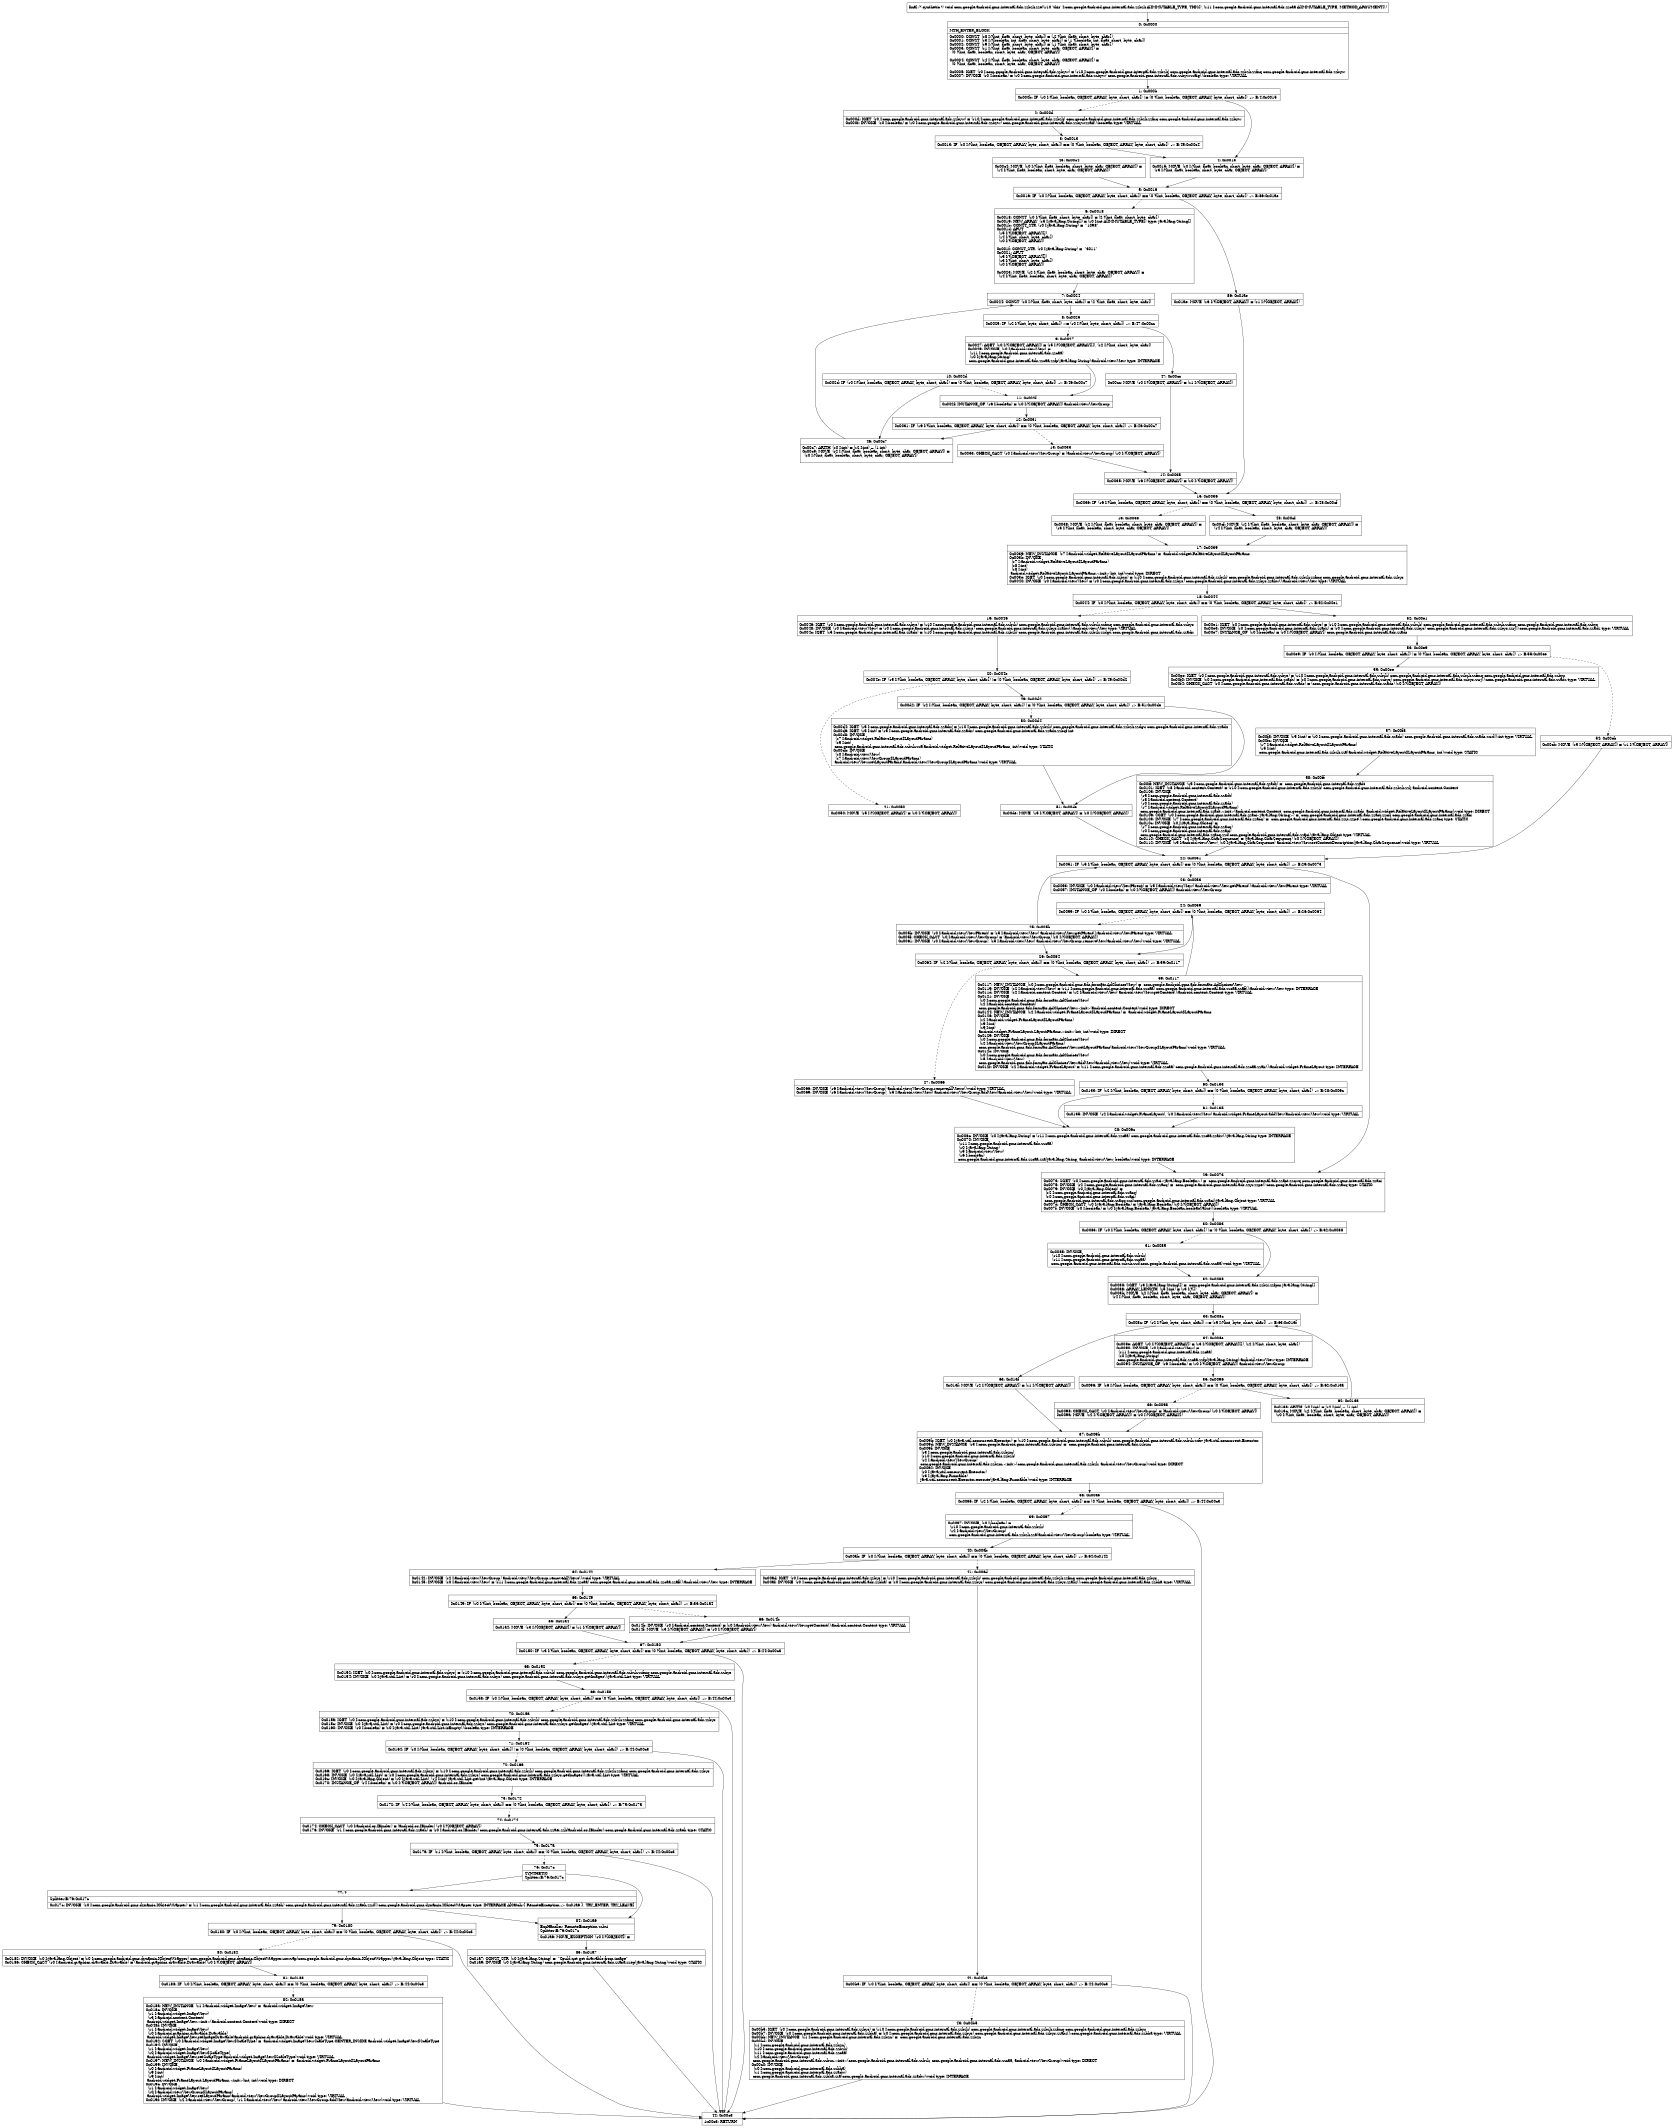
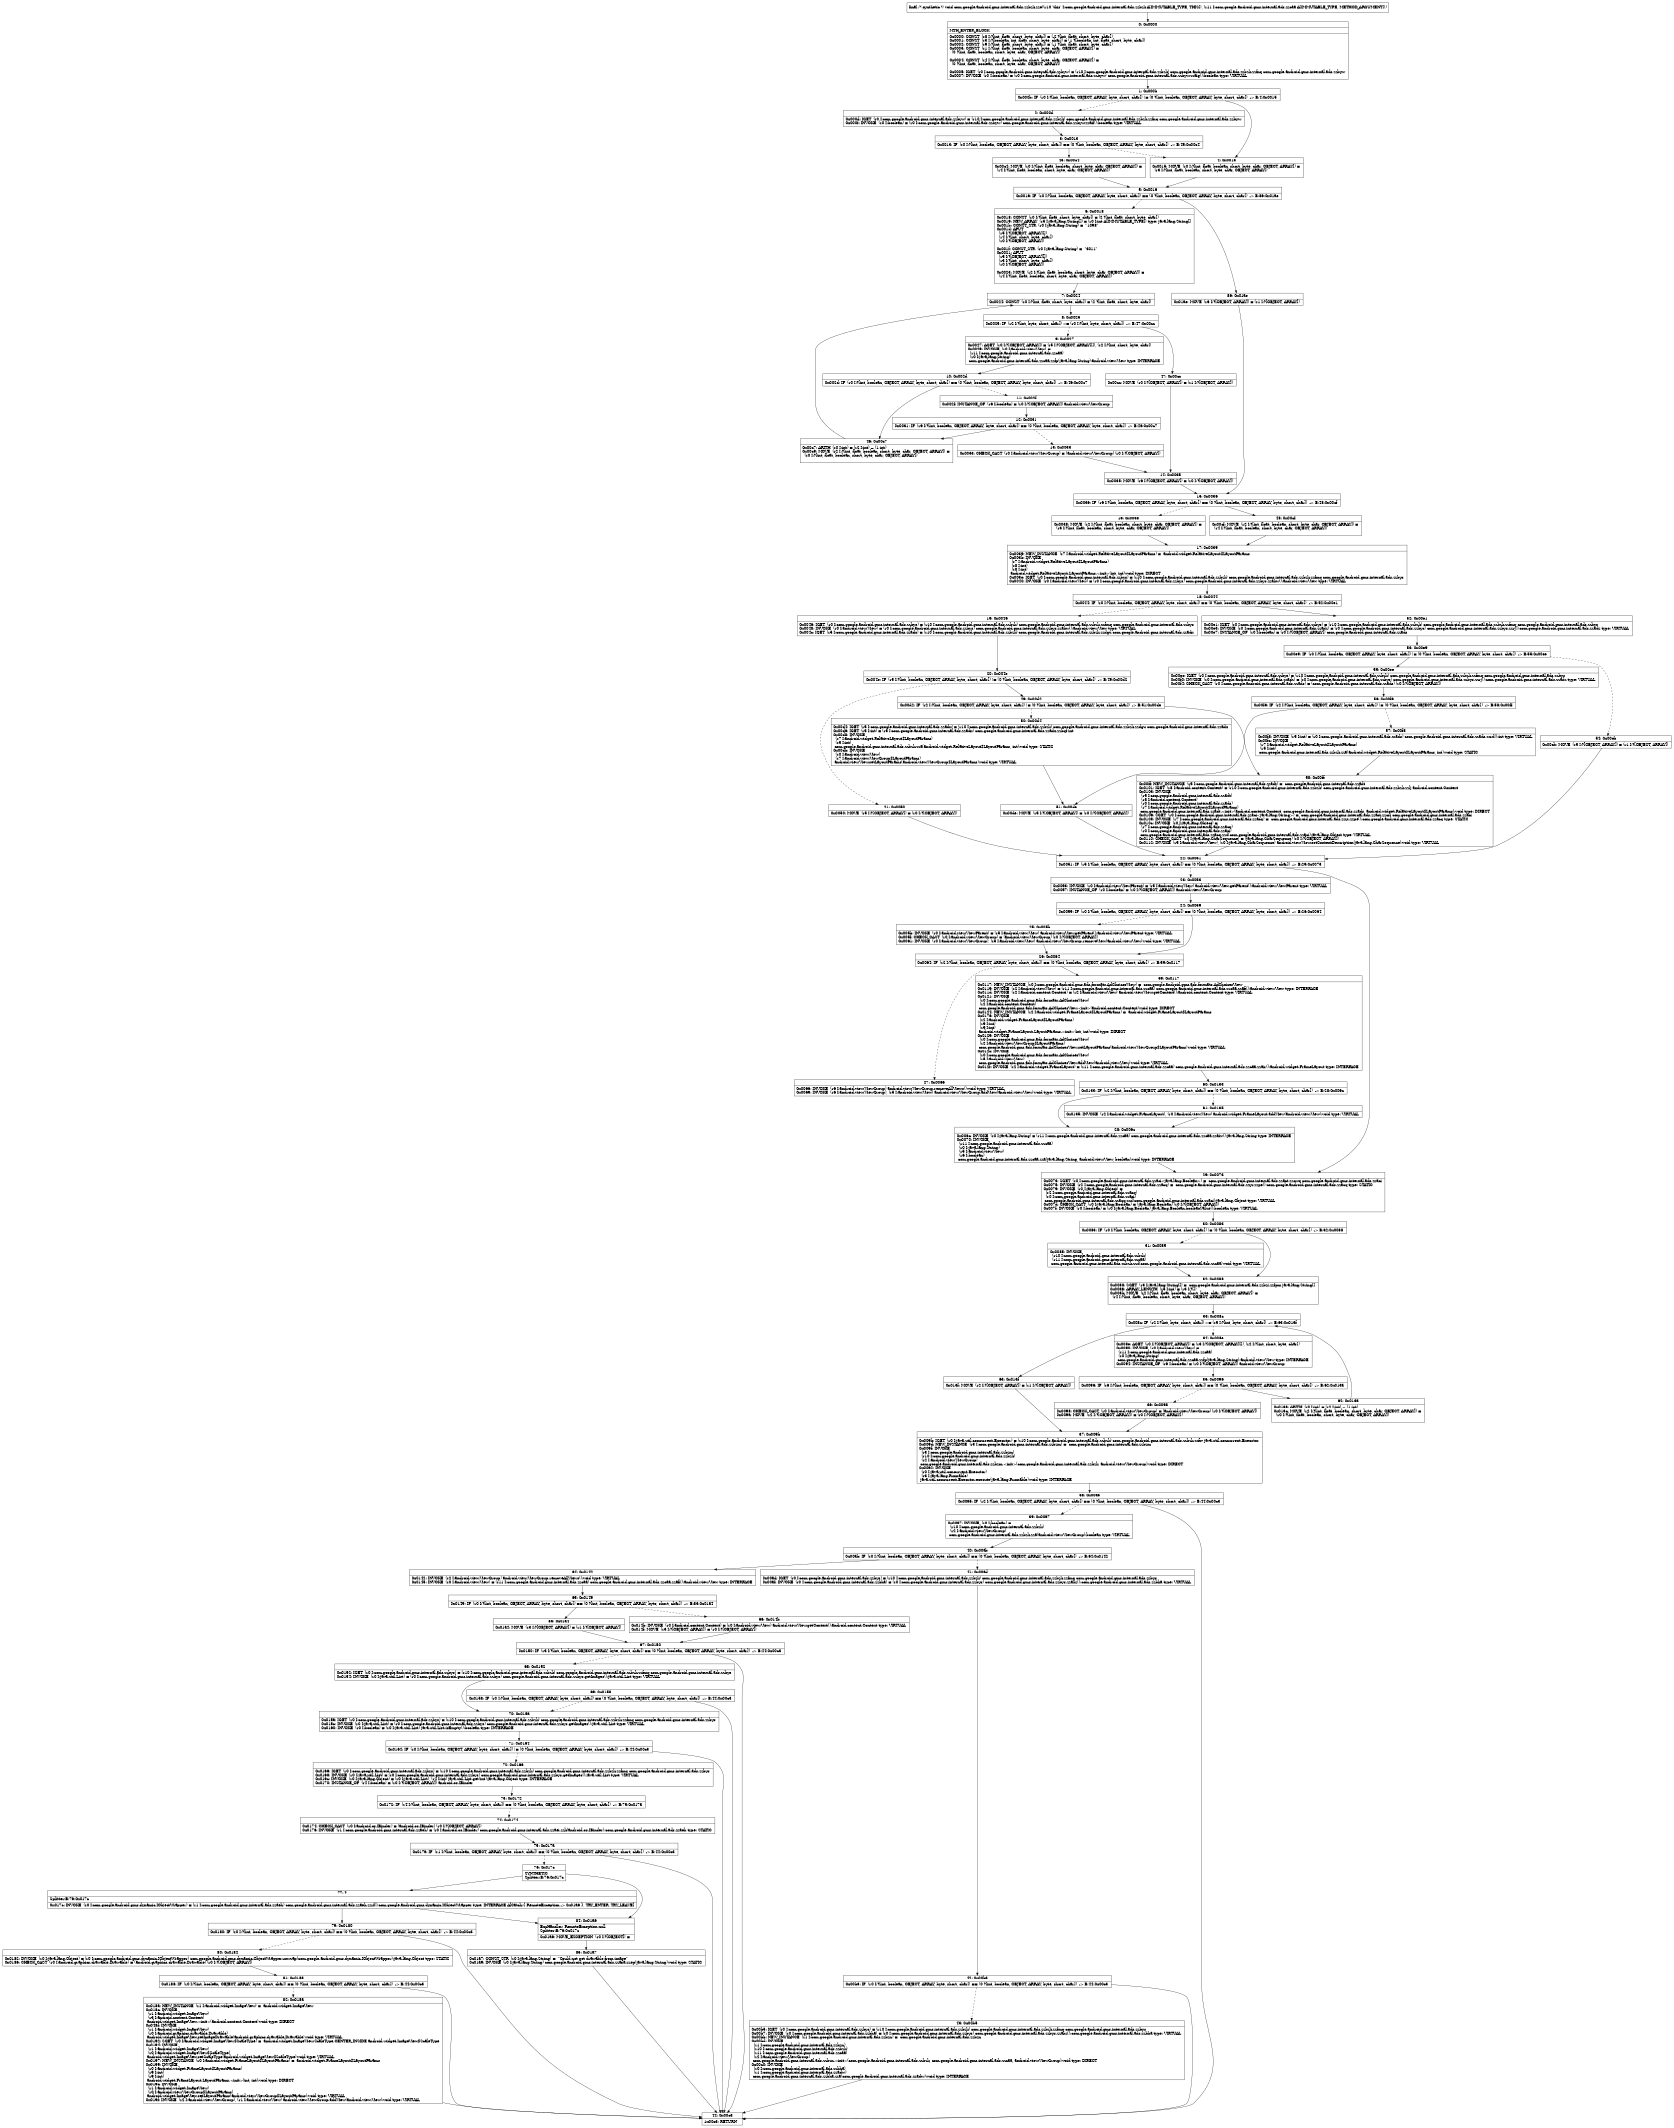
edge "3: 0x0013" -> "45: 0x00c4": added
edge "3: 0x0013" -> "4: 0x0015": style solid -> dashed
edge "9: 0x0027" -> "11: 0x002f": now "9: 0x0027" -> "10: 0x002d"
node "56: 0x00f6": added
edge "25: 0x005b" -> "22: 0x0051": now "21: 0x0050" -> "22: 0x0051"
edge "59: 0x0117" -> "24: 0x0059": now "23: 0x0053" -> "24: 0x0059"
node "59: 0x0117": text "0x0126: INVOKE" -> "0x0176: INVOKE"
edge "27: 0x0066" -> "28: 0x006c": removed
edge "68: 0x0152" -> "69: 0x0158": now "68: 0x0152" -> "70: 0x015a"
node "84: 0x01a6": text "ExcHandler: RemoteException zzbzi" -> "ExcHandler: RemoteException null"
edge "81: 0x0188" -> "44: 0x00c3": added
